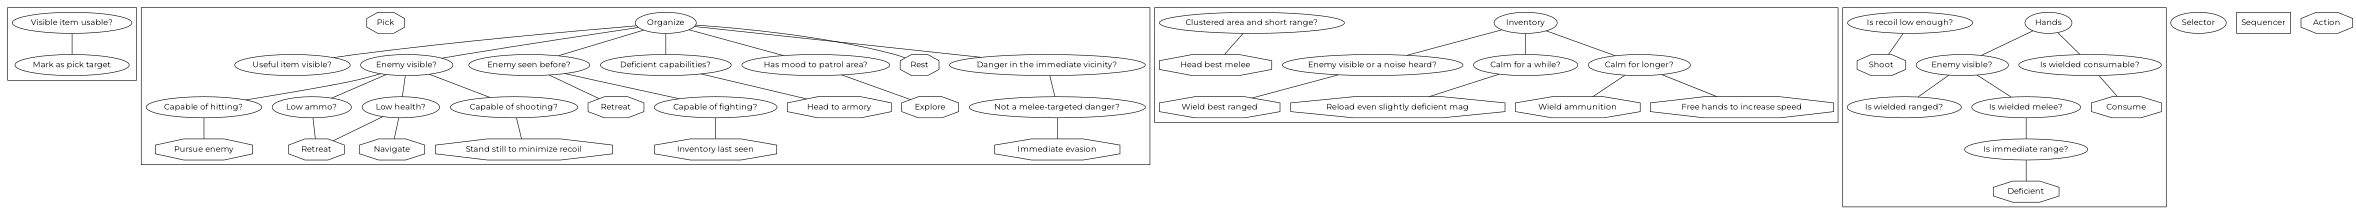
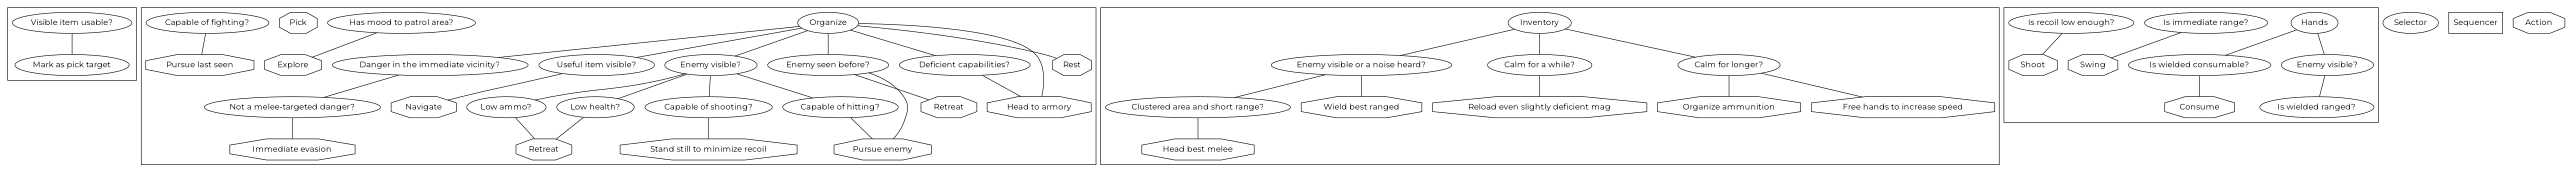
edge "Organize" -- "Has mood to patrol area?": now "Organize" -- "Head to armory"
edge "Enemy seen before?" -- "Capable of fighting?": now "Enemy seen before?" -- "Pursue enemy"
edge "Enemy visible or a noise heard?" -- "Clustered area and short range?": added
node "Wield ammunition": label "Wield ammunition" -> "Organize ammunition"
node "Is wielded melee?": removed
edge "Low health?" -- "Navigate": now "Useful item visible?" -- "Navigate"
node "Inventory last seen": label "Inventory last seen" -> "Pursue last seen"
node "Deficient": label "Deficient" -> "Swing"
